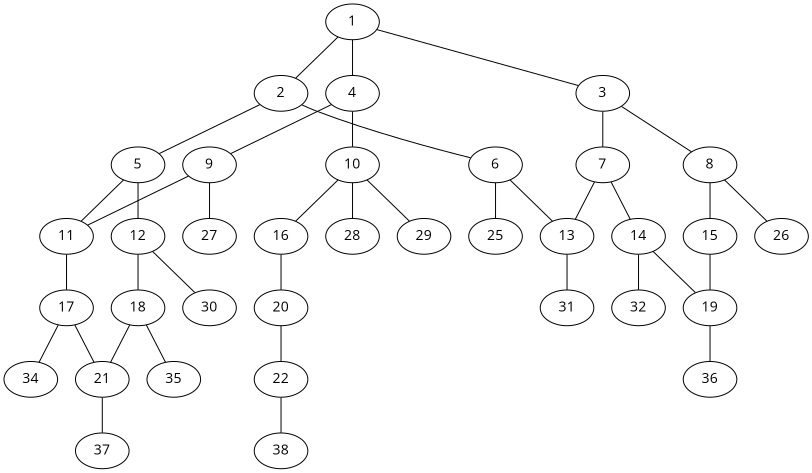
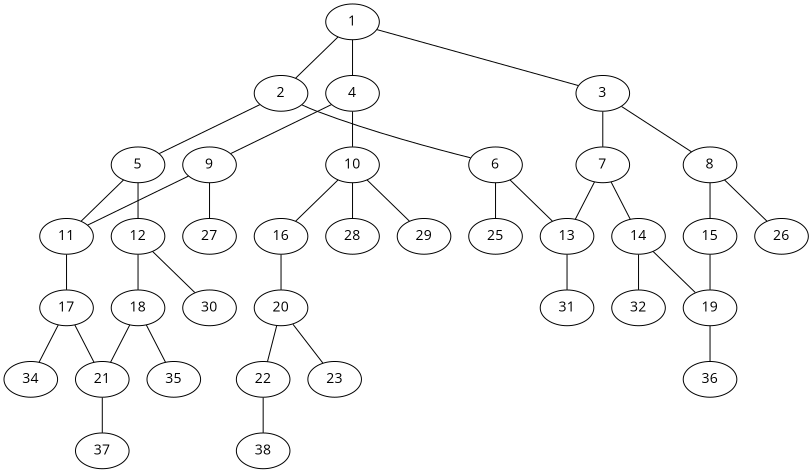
node "23": added
